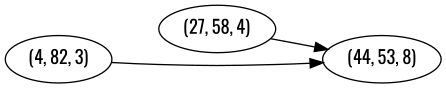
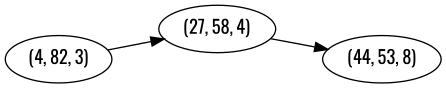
edge "(4, 82, 3)" -> "(44, 53, 8)": now "(4, 82, 3)" -> "(27, 58, 4)"
